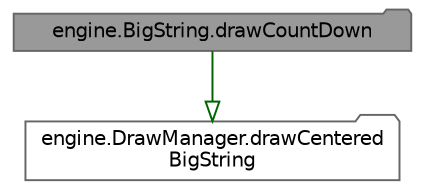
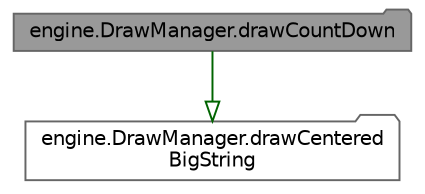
node "engine.BigString.drawCountDown": label "engine.BigString.drawCountDown" -> "engine.DrawManager.drawCountDown"
